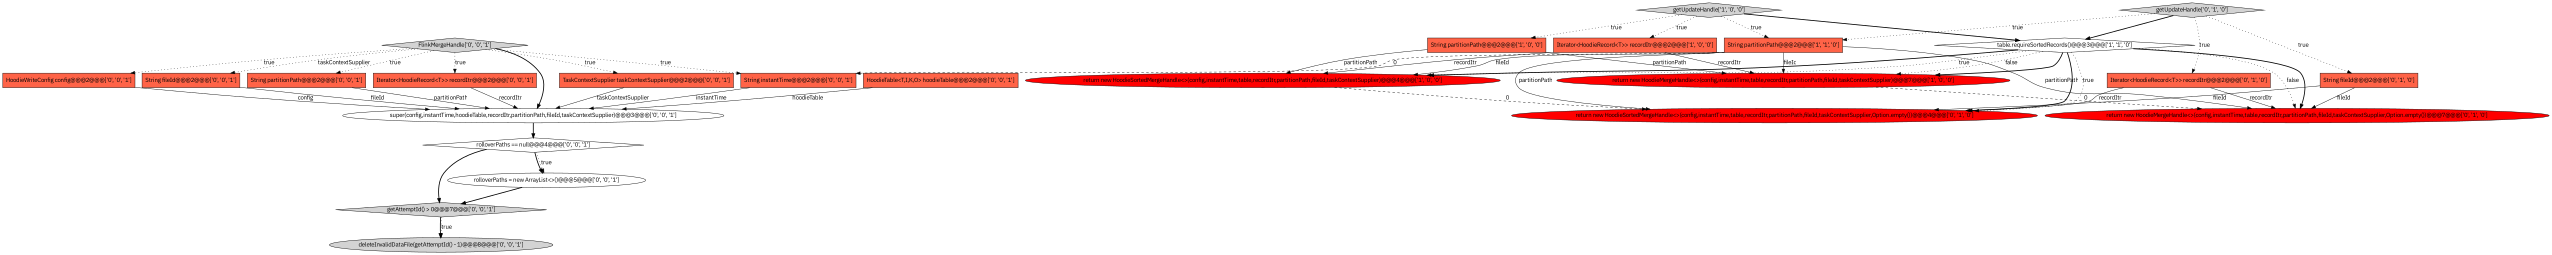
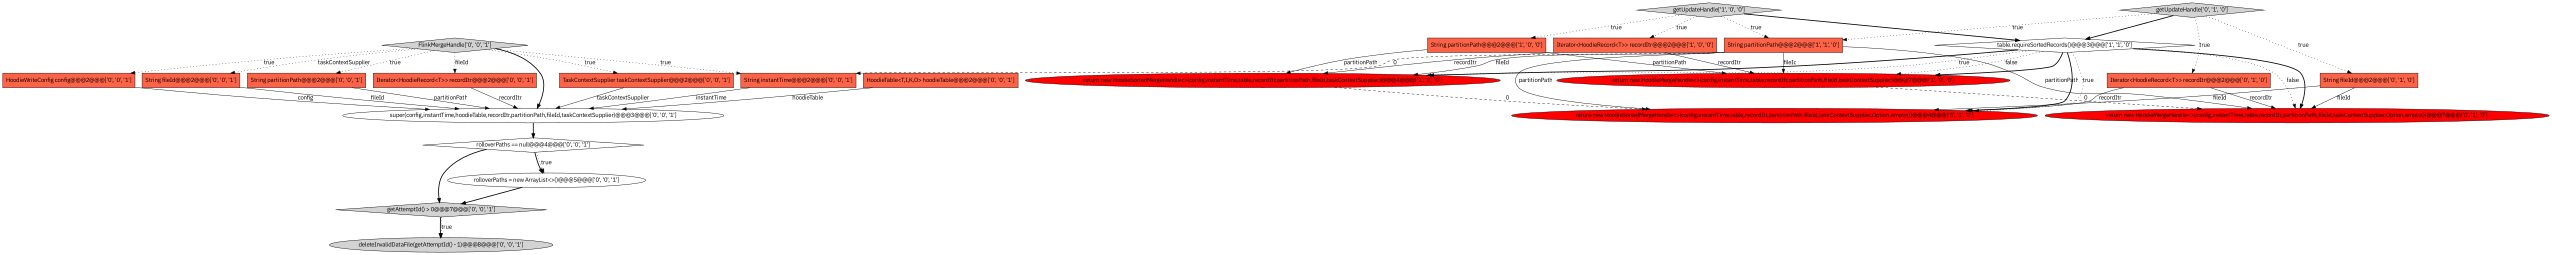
edge "FlinkMergeHandle['0', '0', '1']" -> "Iterator<HoodieRecord<T>> recordItr@@@2@@@['0', '0', '1']": label "true" -> "fileId"
